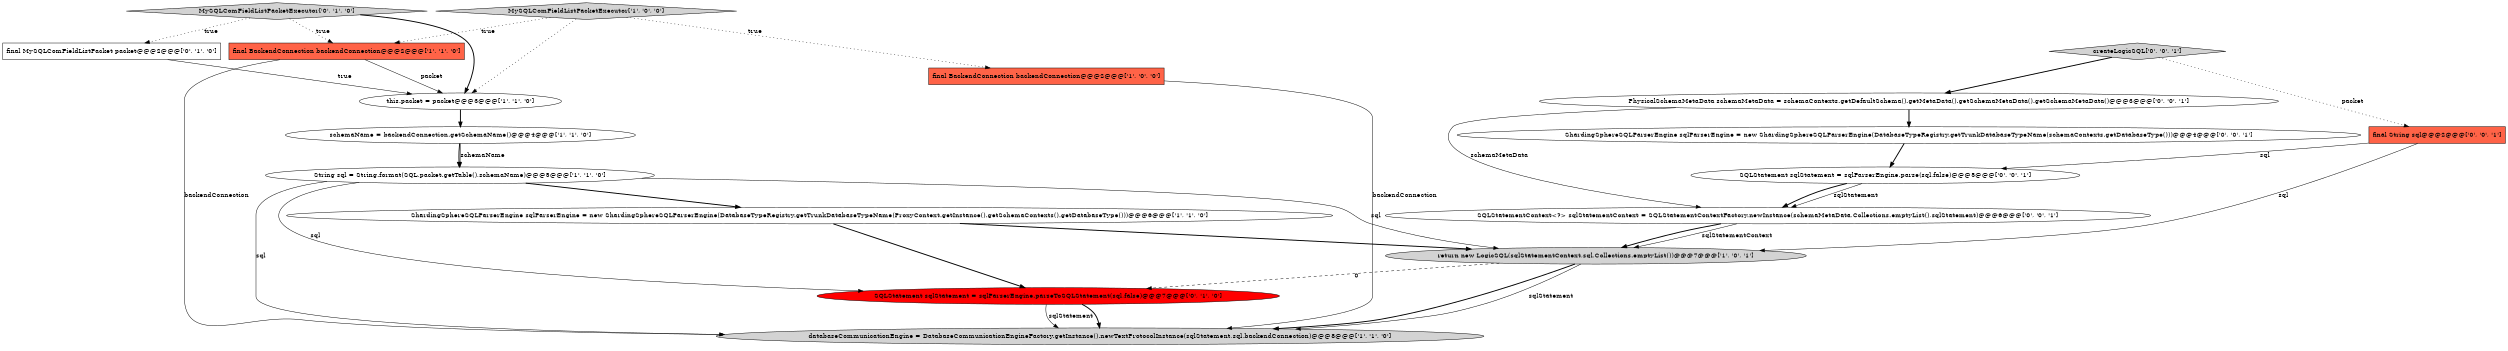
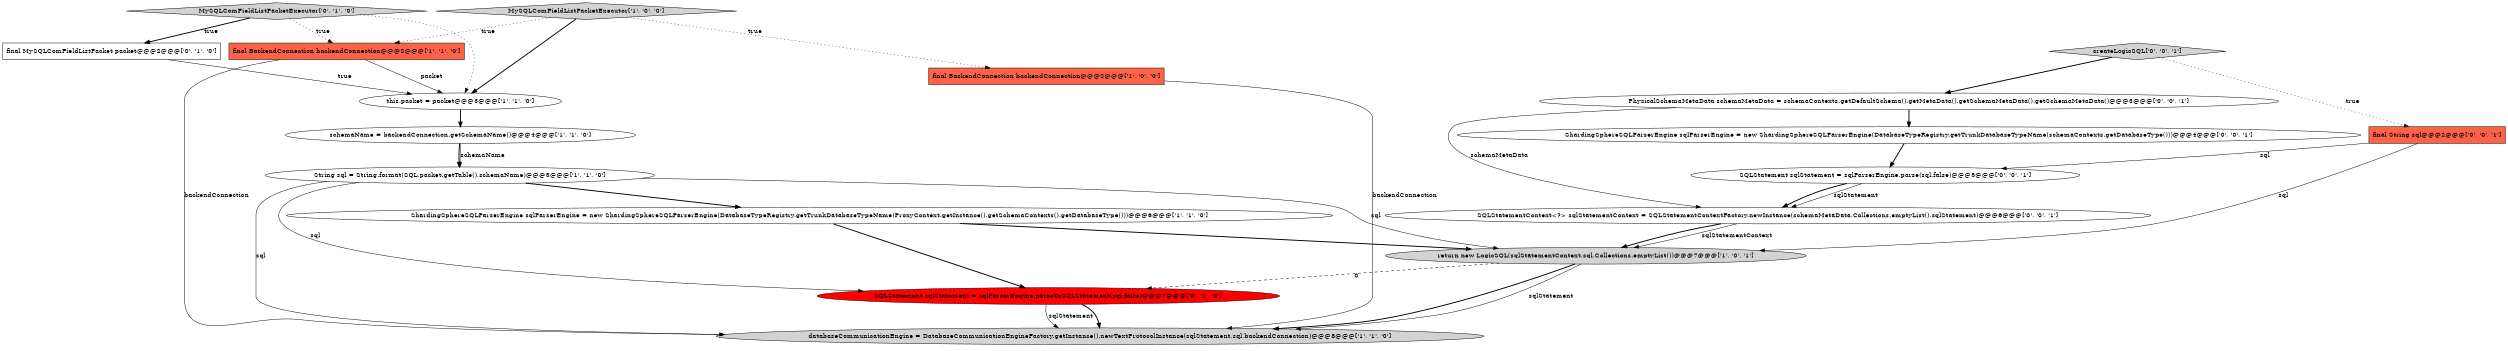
edge "MySQLComFieldListPacketExecutor['0', '1', '0']" -> "this.packet = packet@@@3@@@['1', '1', '0']": style bold -> dotted
edge "MySQLComFieldListPacketExecutor['0', '1', '0']" -> "final MySQLComFieldListPacket packet@@@2@@@['0', '1', '0']": style dotted -> bold
edge "MySQLComFieldListPacketExecutor['1', '0', '0']" -> "this.packet = packet@@@3@@@['1', '1', '0']": style dotted -> bold
edge "createLogicSQL['0', '0', '1']" -> "final String sql@@@2@@@['0', '0', '1']": label "packet" -> "true"
